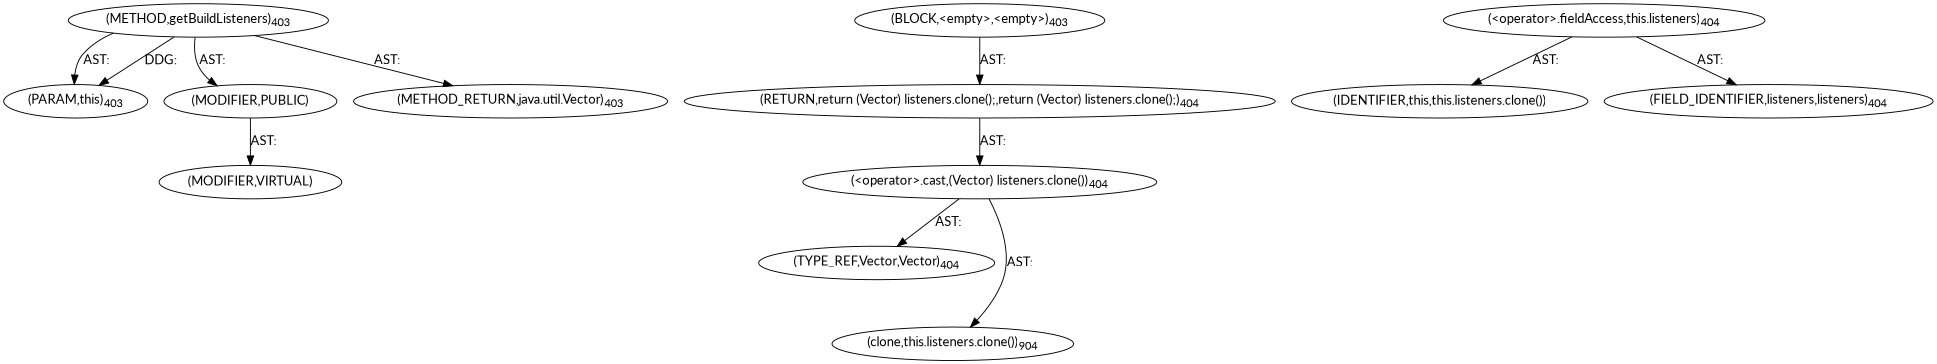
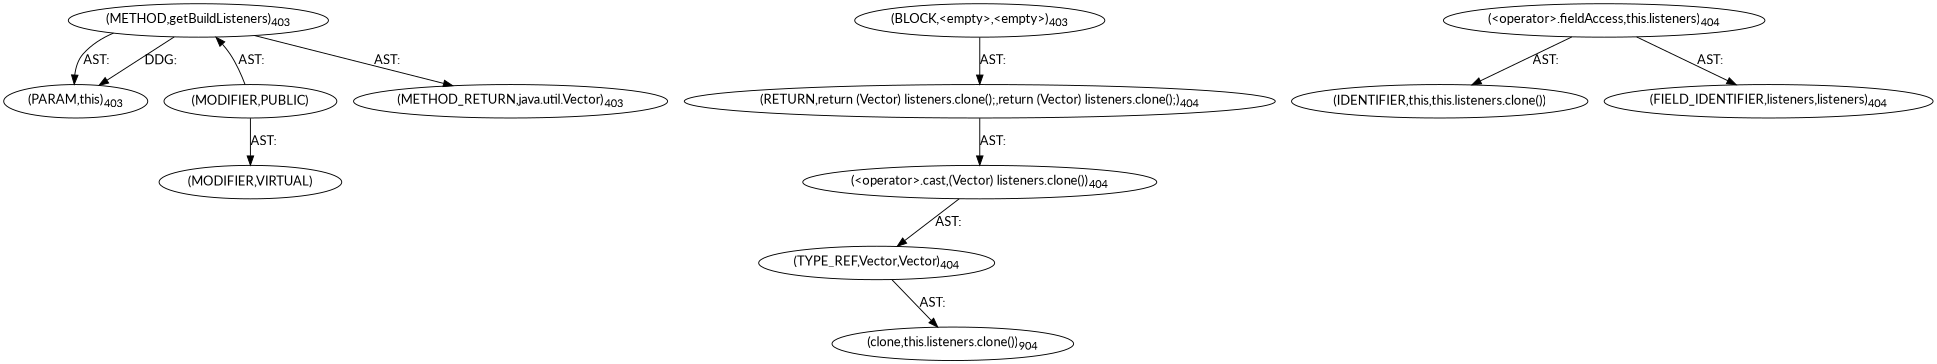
edge "(METHOD,getBuildListeners)" -> "(MODIFIER,PUBLIC)": reversed
edge "(<operator>.cast,(Vector) listeners.clone())" -> "(clone,this.listeners.clone())": now "(TYPE_REF,Vector,Vector)" -> "(clone,this.listeners.clone())"
